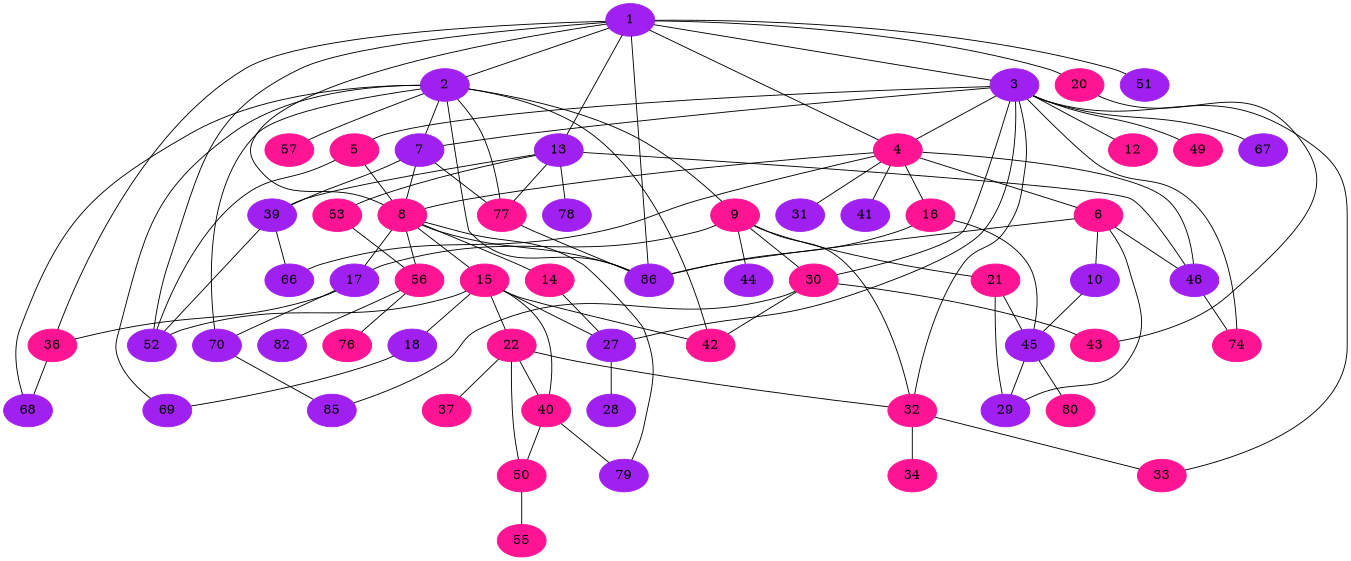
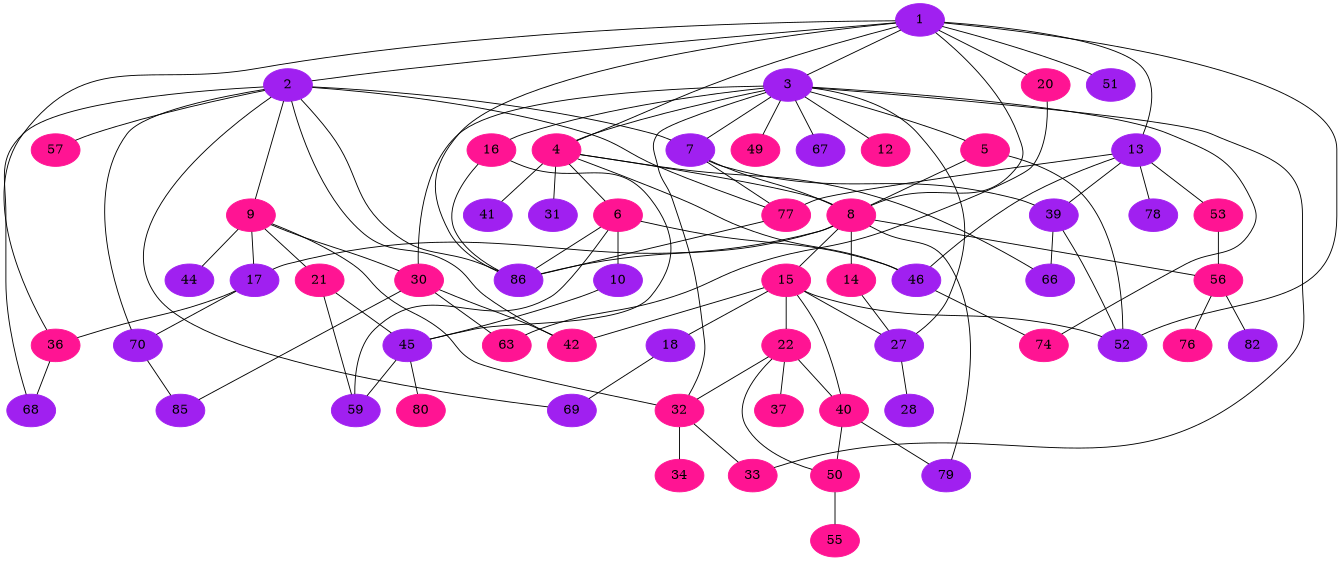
edge "4" -- "16": now "3" -- "16"
node "43": label "43" -> "63"
node "29": label "29" -> "59"
